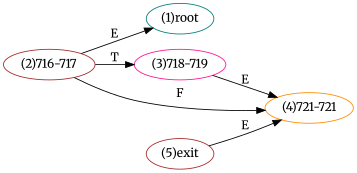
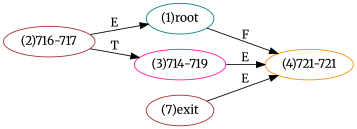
node "(3)718-719": label "(3)718-719" -> "(3)714-719"
edge "(2)716-717" -> "(4)721-721": now "(1)root" -> "(4)721-721"
node "(5)exit": label "(5)exit" -> "(7)exit"
